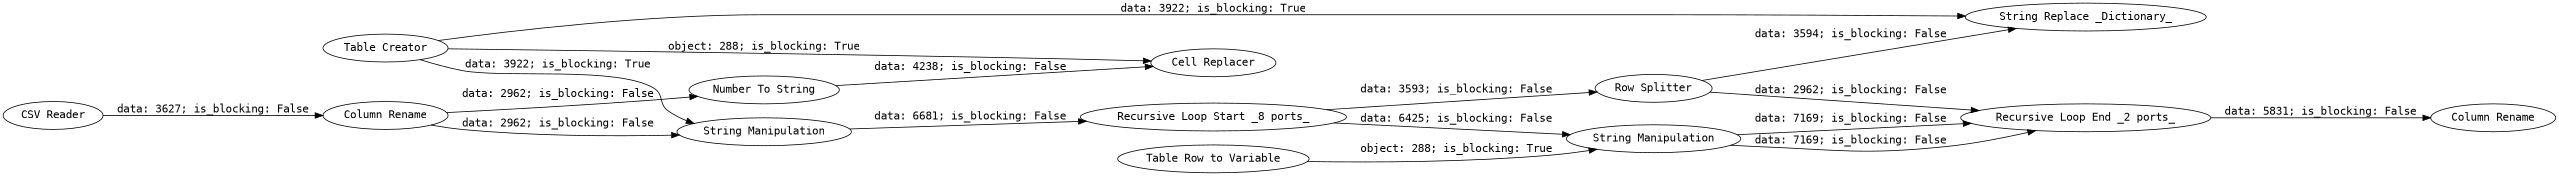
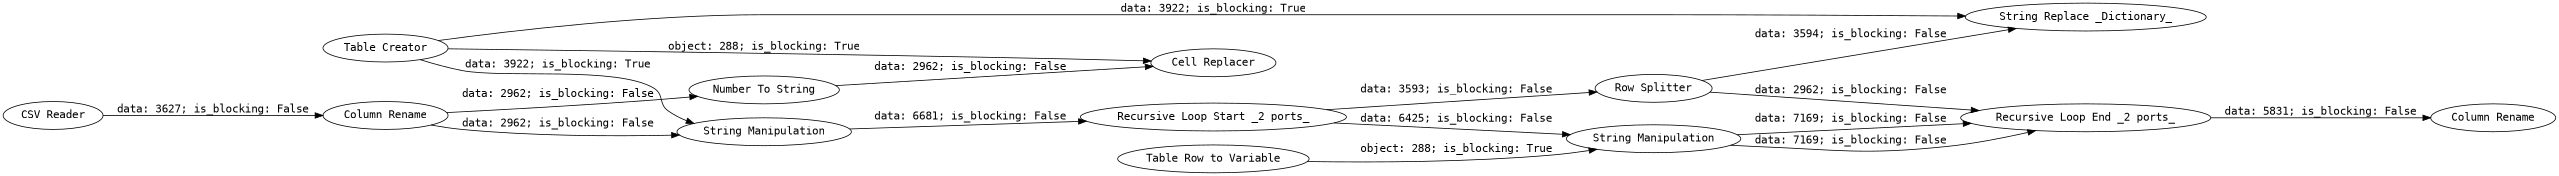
edge "Number To String" -> "Cell Replacer": label "data: 4238; is_blocking: False" -> "data: 2962; is_blocking: False"
node "Recursive Loop Start _8 ports_": label "Recursive Loop Start _8 ports_" -> "Recursive Loop Start _2 ports_"
